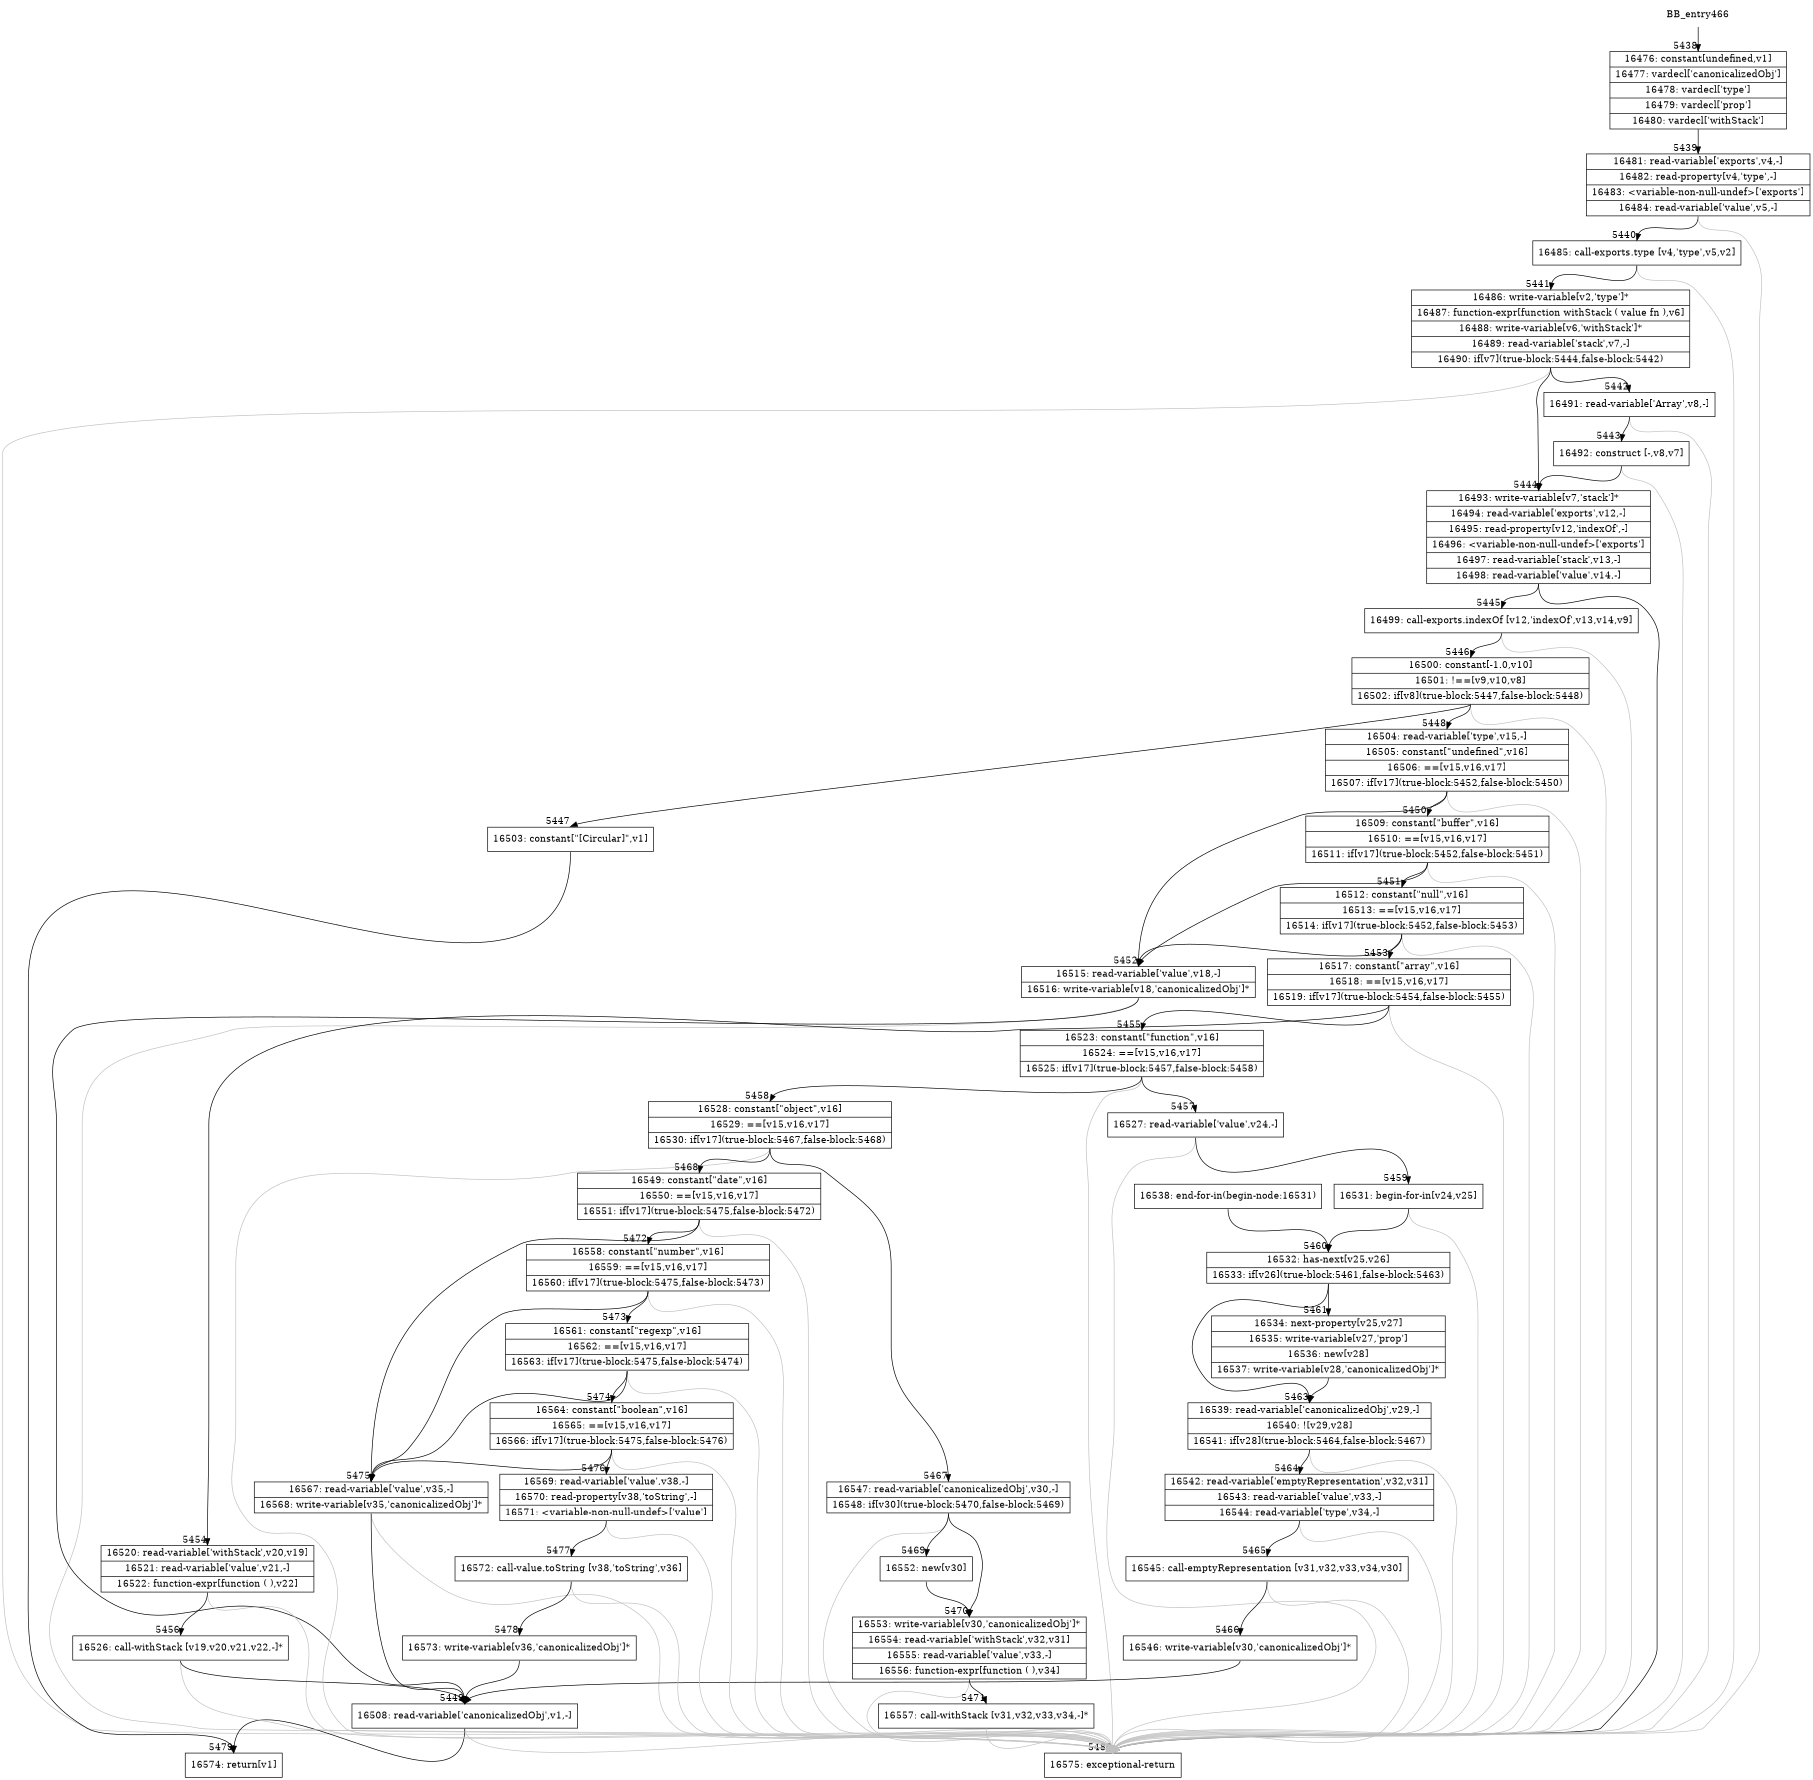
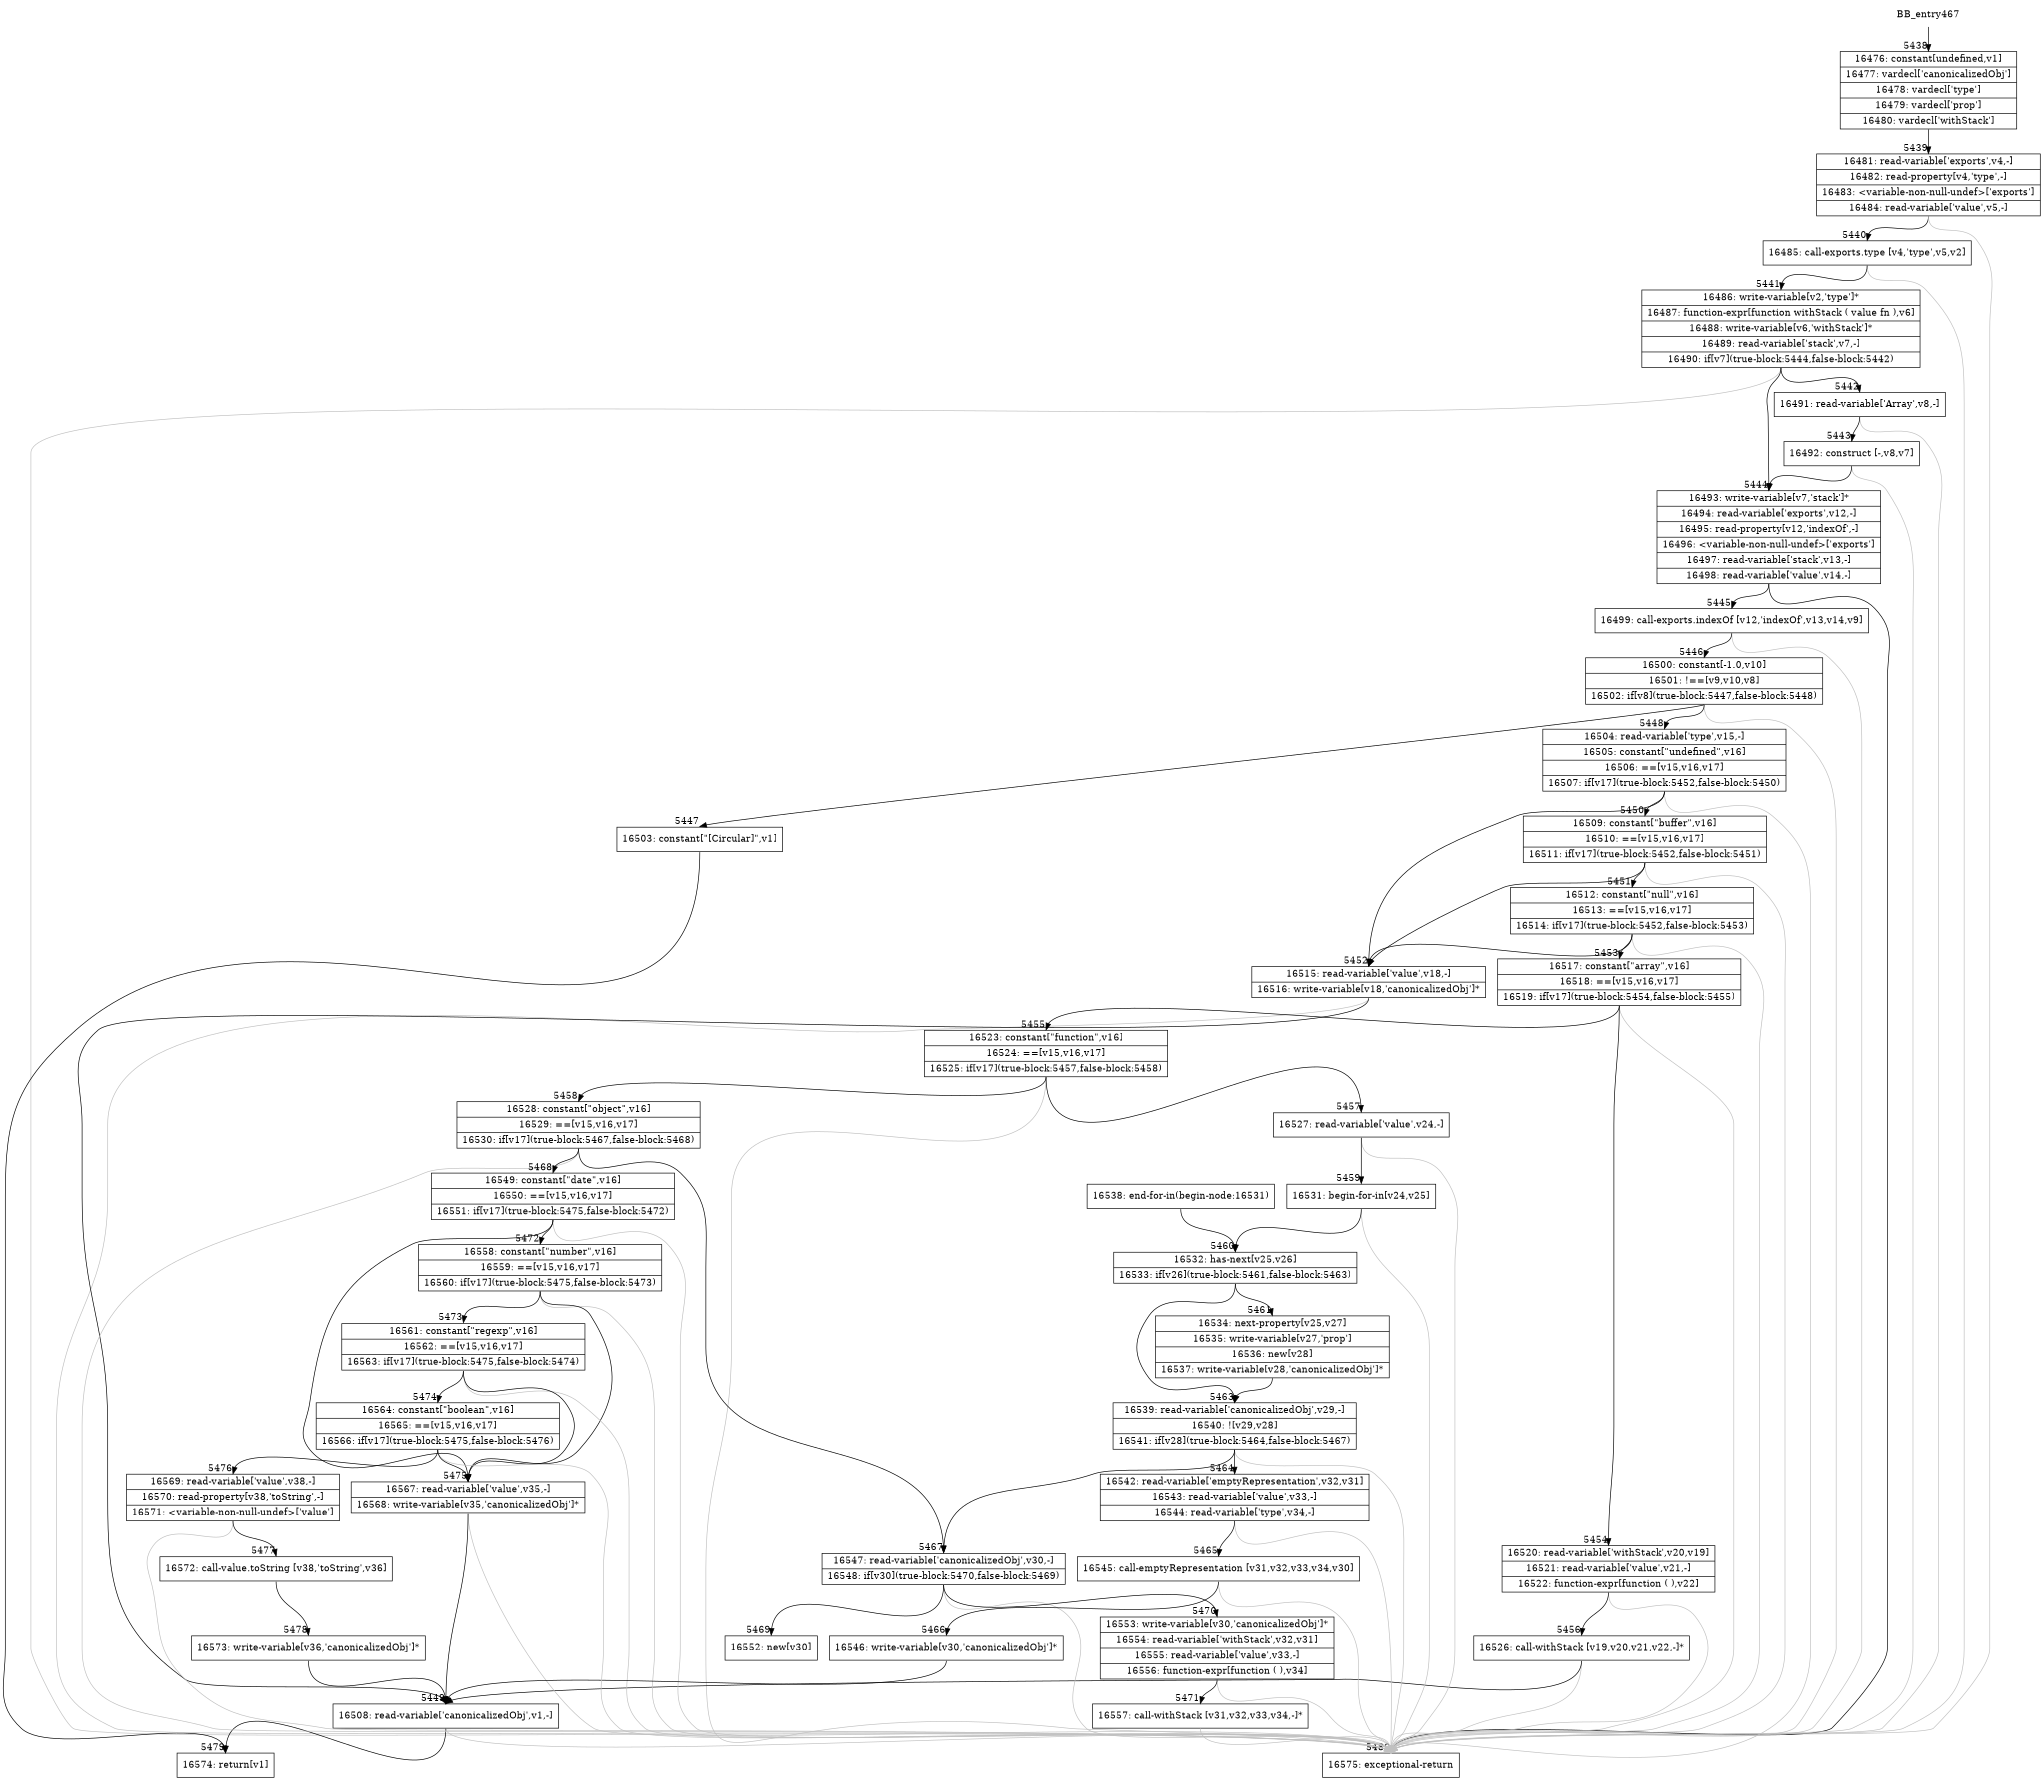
node "BB_entry466": label "BB_entry466" -> "BB_entry467"
edge "16539: read-variable['canonicalizedObj',v29,-]" -> "16547: read-variable['canonicalizedObj',v30,-]": added
edge "16552: new[v30]" -> "16553: write-variable[v30,'canonicalizedObj']*": removed
edge "16572: call-value.toString [v38,'toString',v36]" -> "16575: exceptional-return": removed
